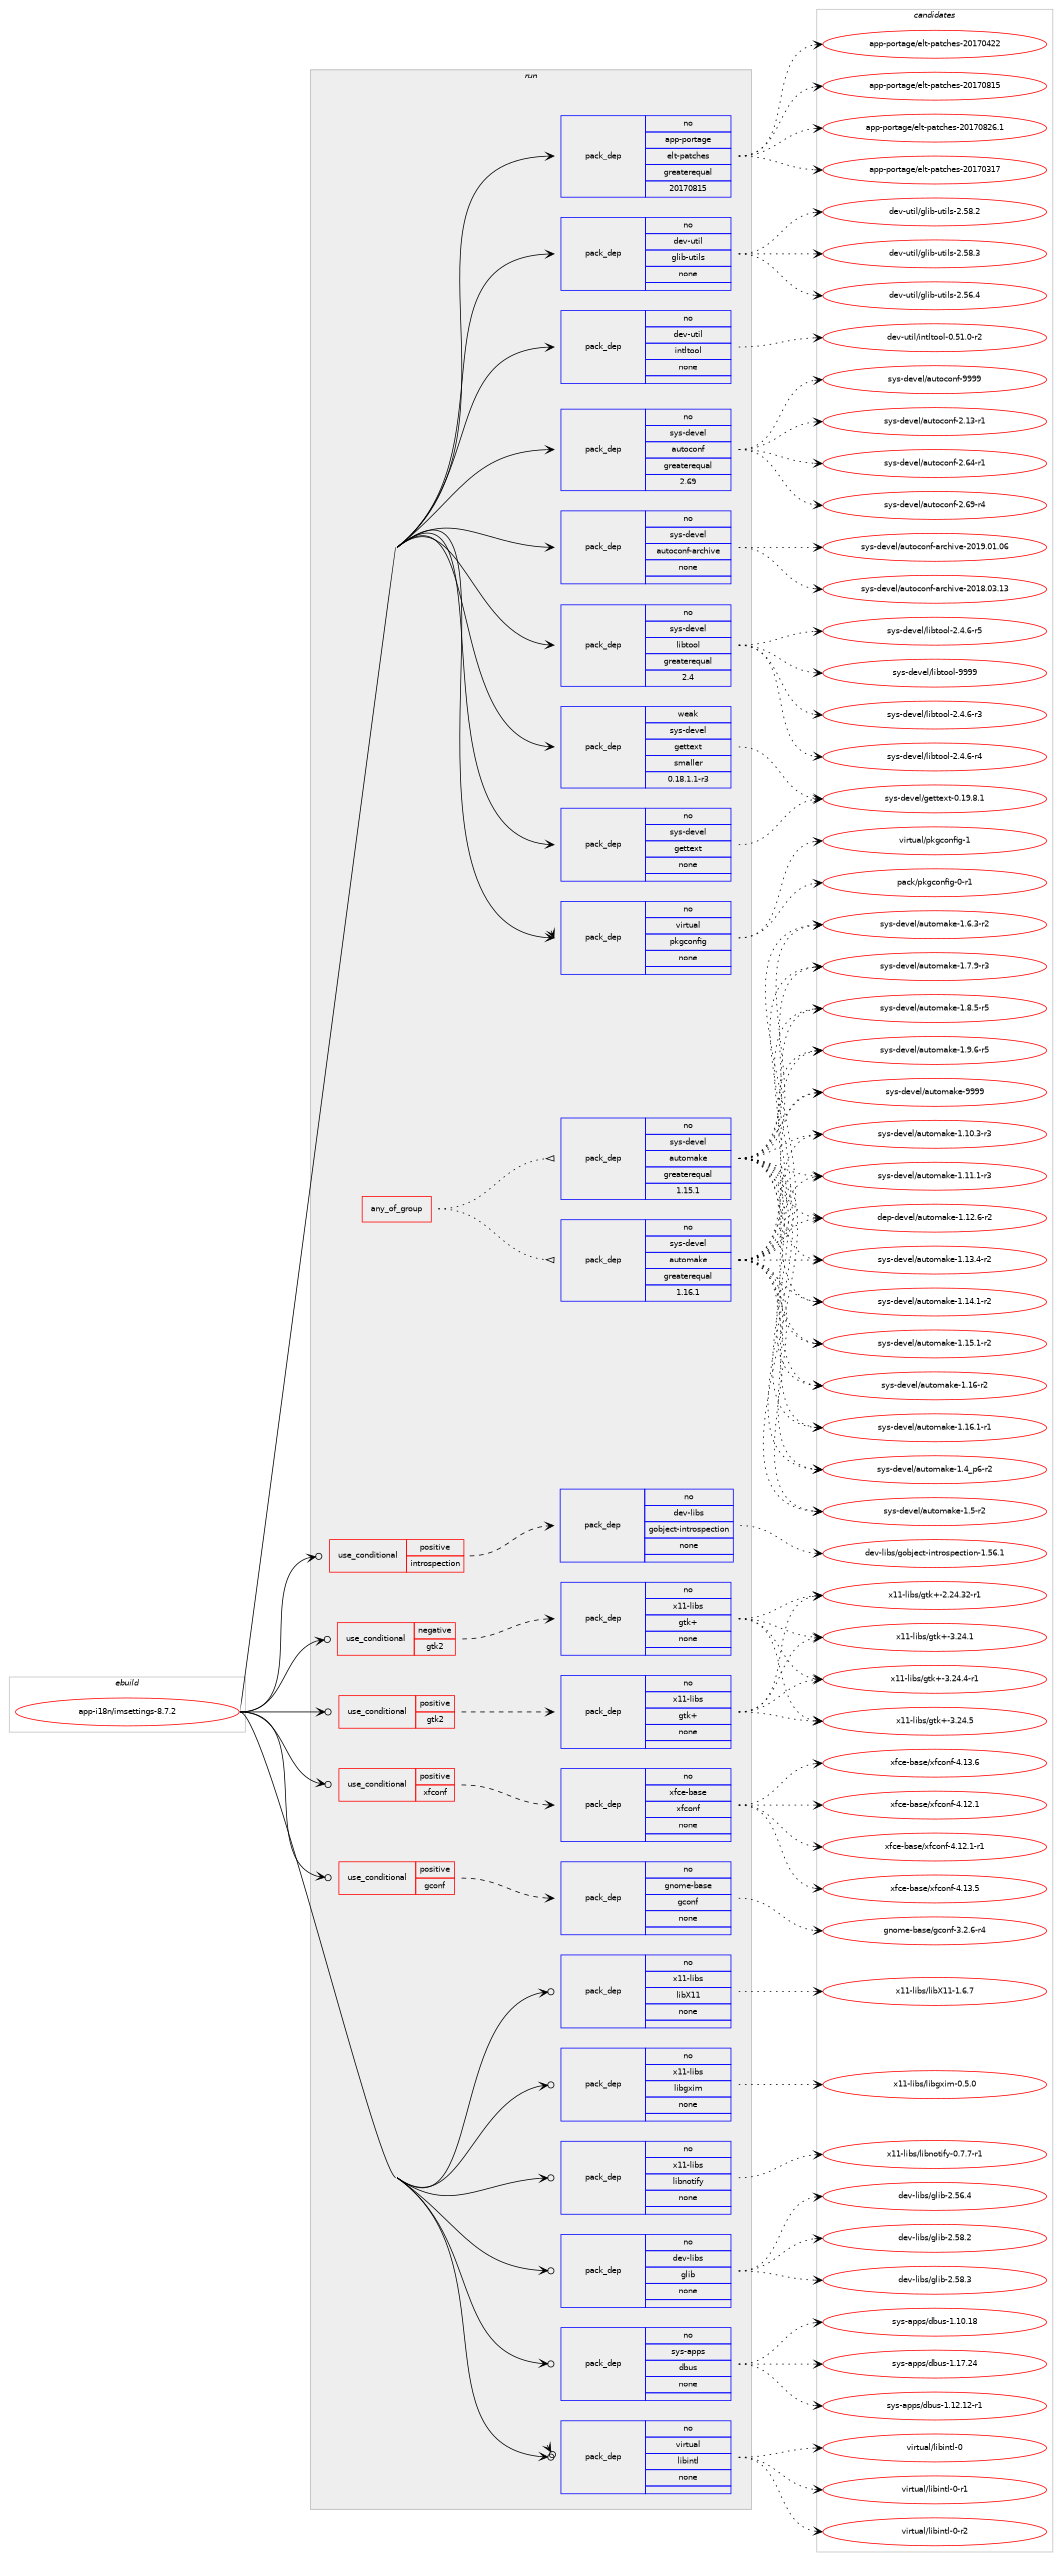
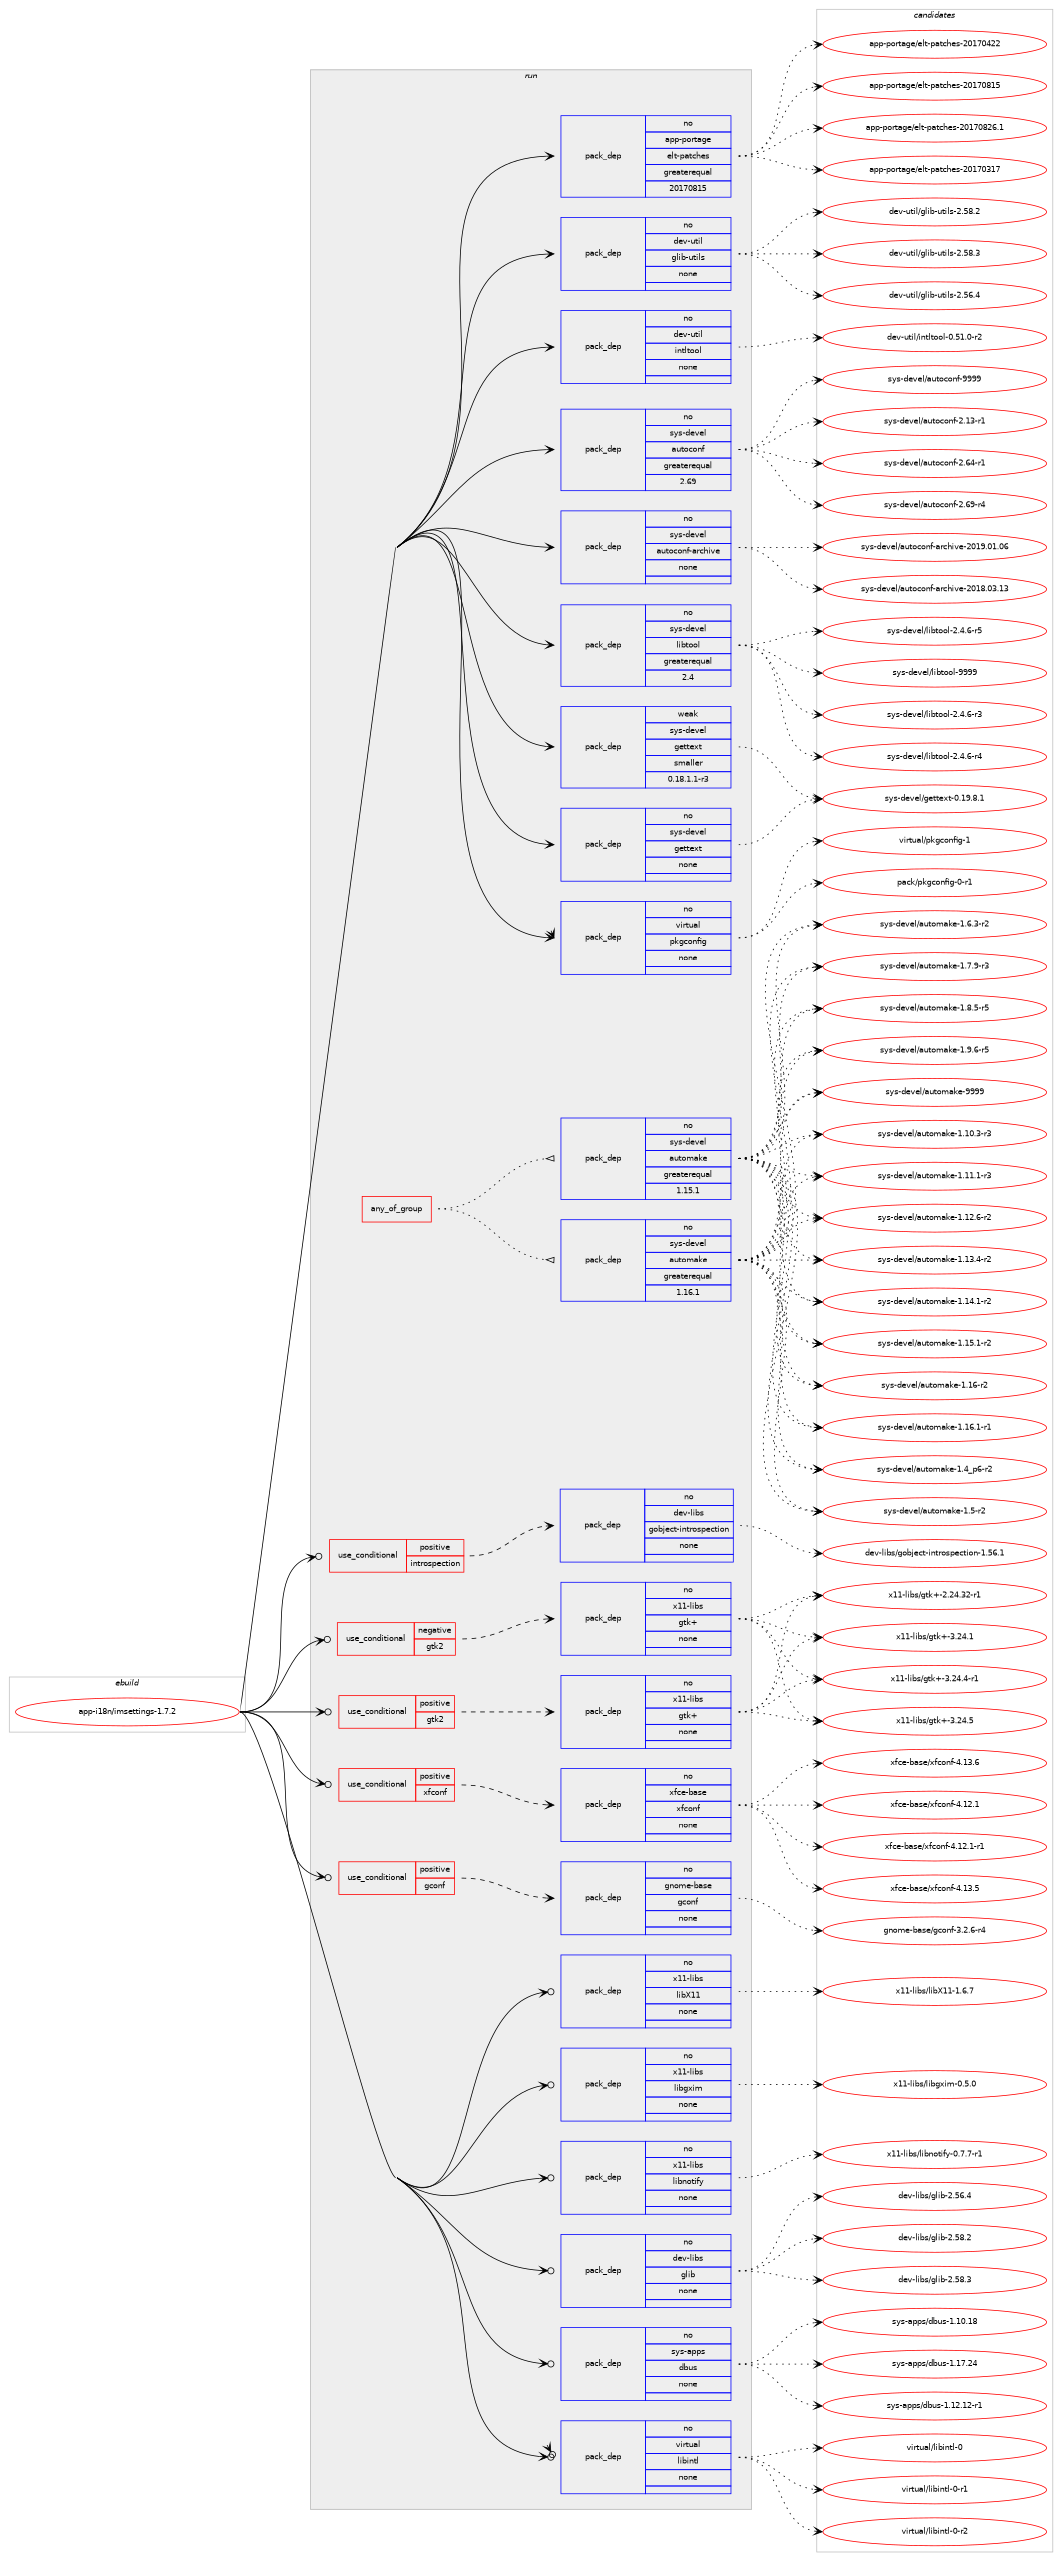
node "dep-devel/automake-1.12.6-r2": label "dep-devel/automake-1.12.6-r2" -> "sys-devel/automake-1.12.6-r2"
node "app-i18n/imsettings-8.7.2": label "app-i18n/imsettings-8.7.2" -> "app-i18n/imsettings-1.7.2"
